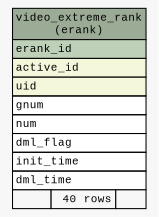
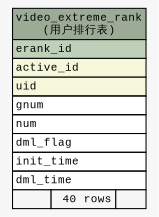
node "video_extreme_rank": text "(erank)" -> "(用户排行表)"
